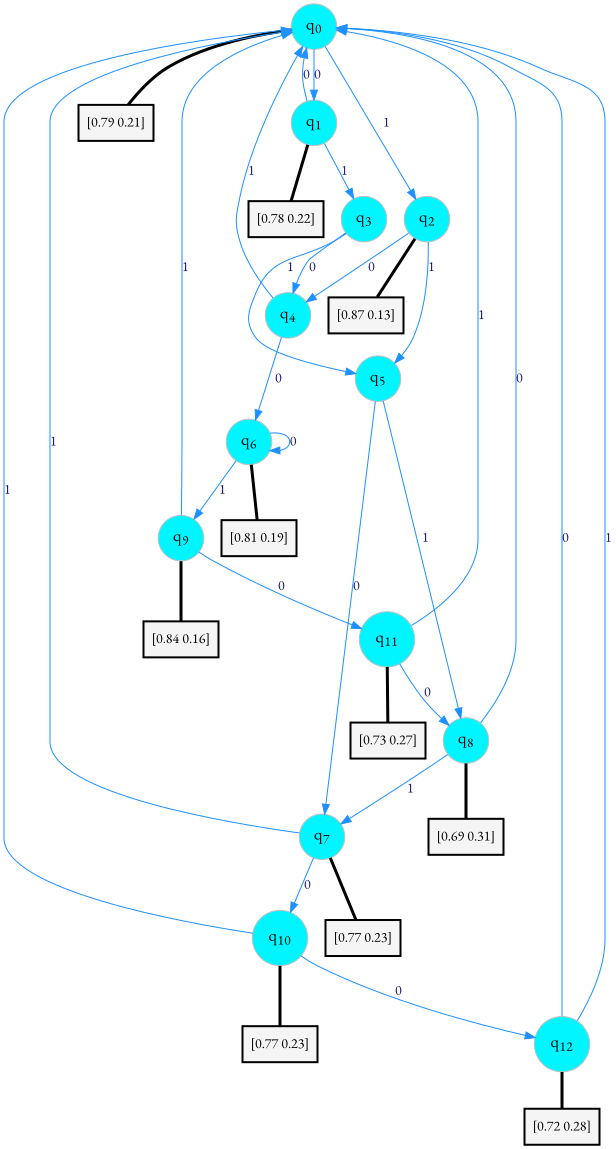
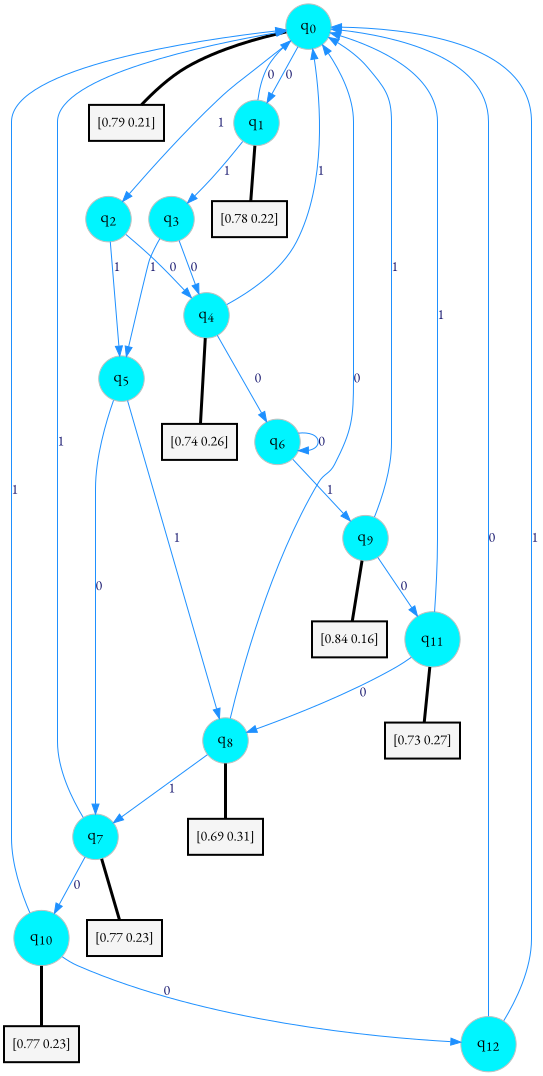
node "[0.87 0.13]": removed
node "[0.74 0.26]": added
node "[0.81 0.19]": removed
node "[0.72 0.28]": removed
